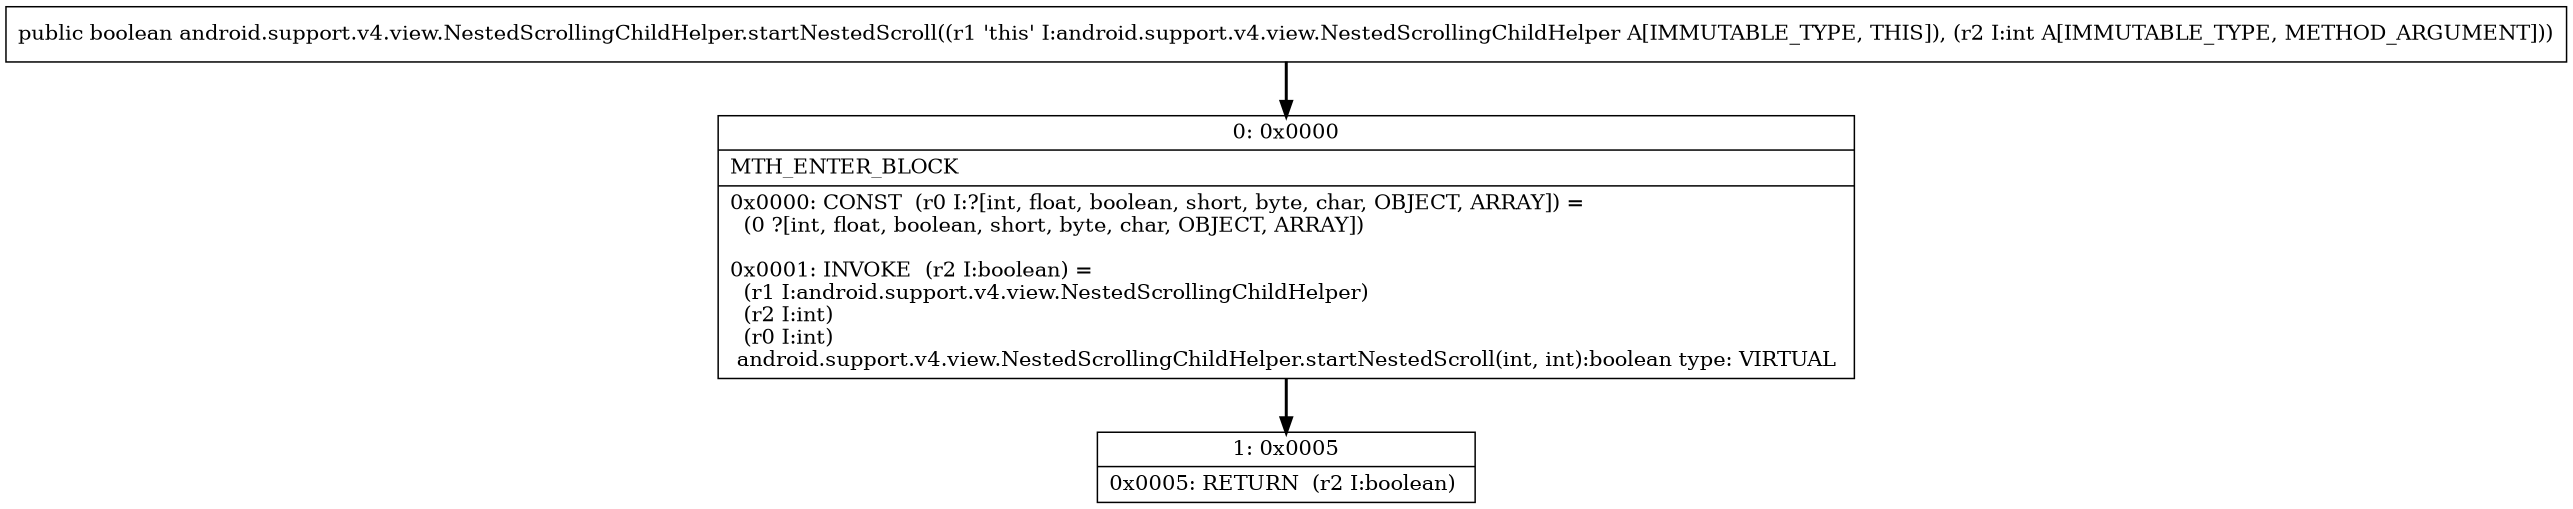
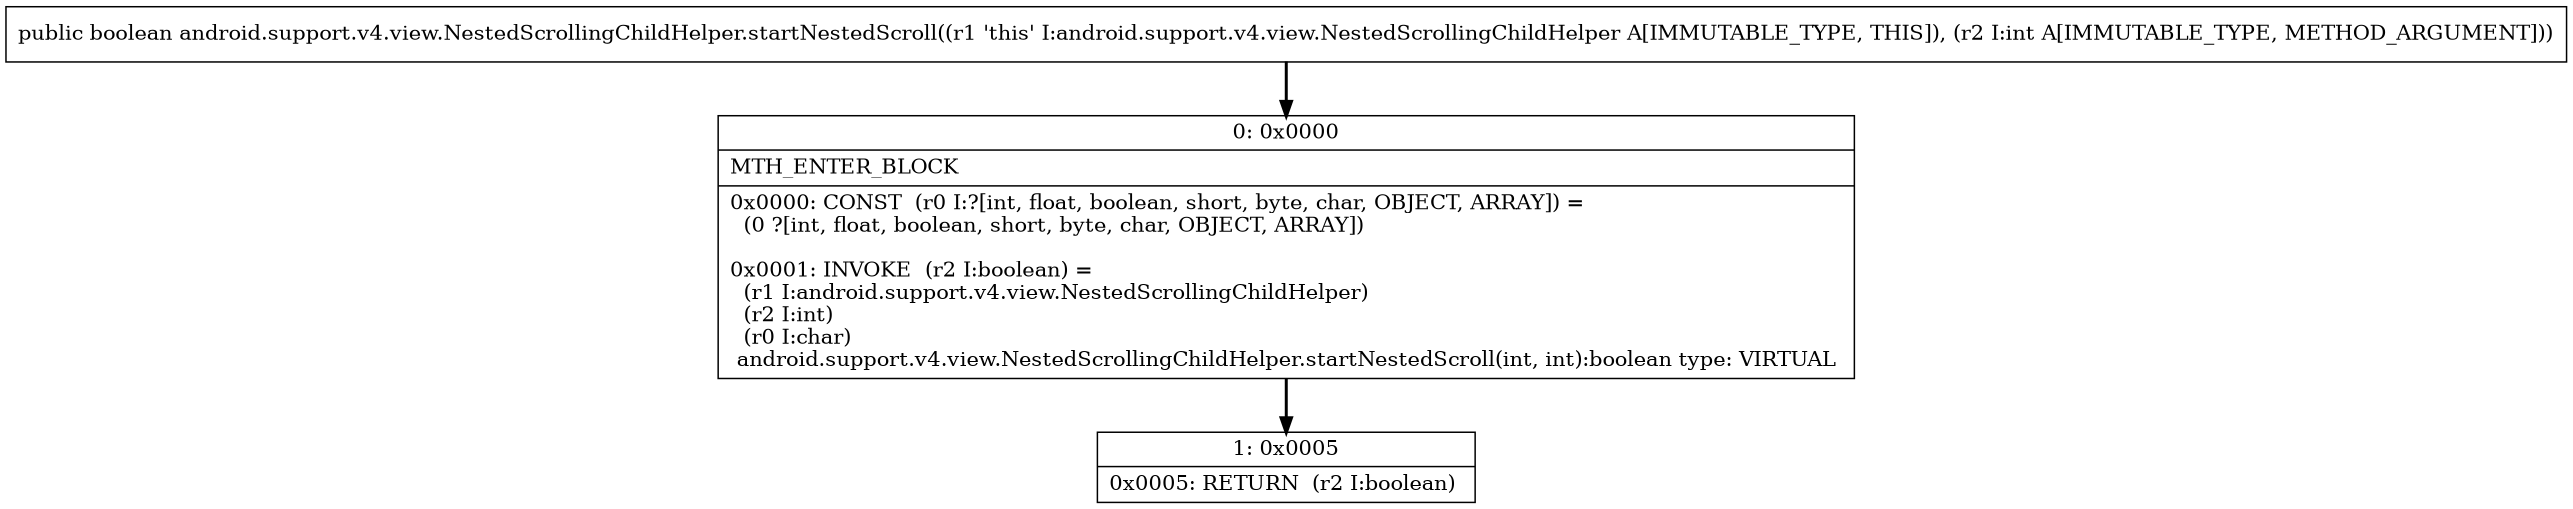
node "0: 0x0000": text "(r0 I:int)" -> "(r0 I:char)"
